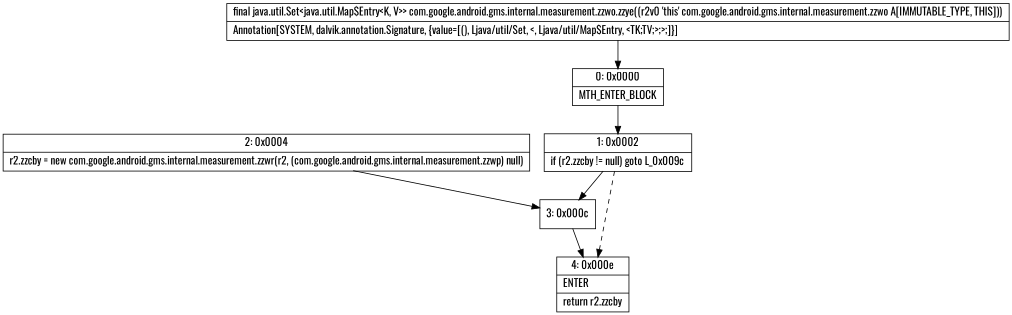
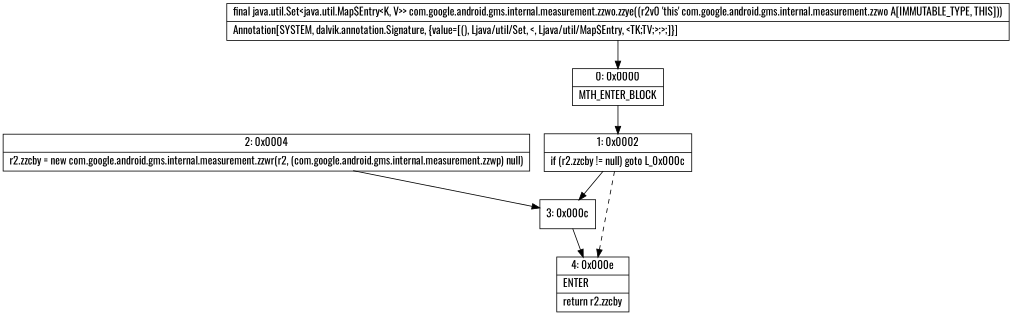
node "1: 0x0002": text "if (r2.zzcby != null) goto L_0x009c" -> "if (r2.zzcby != null) goto L_0x000c"
